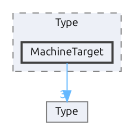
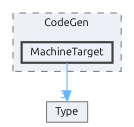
cluster "Type": label "Type" -> "CodeGen"
